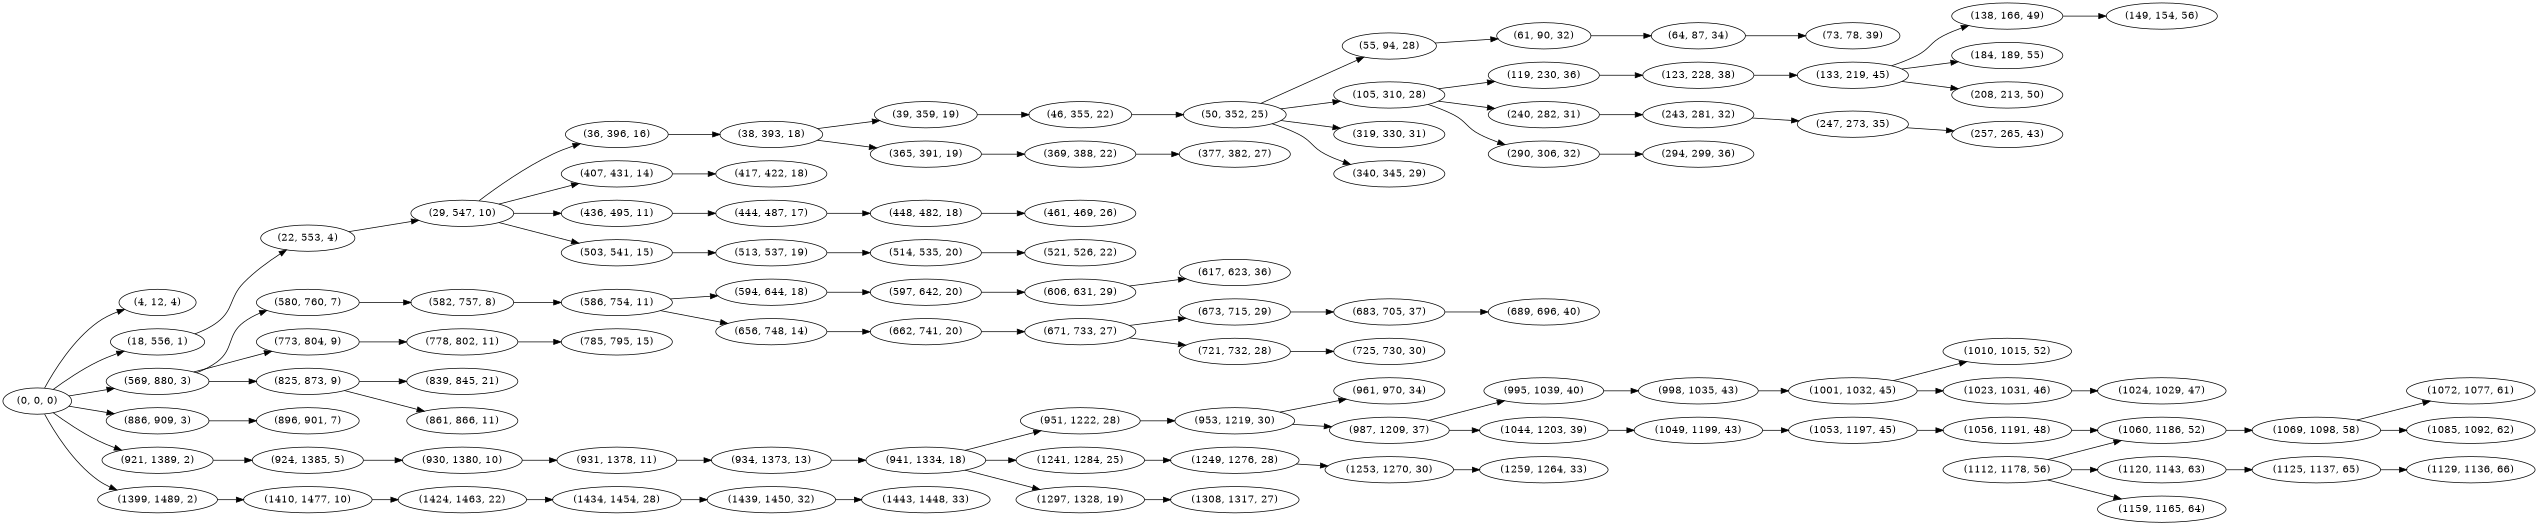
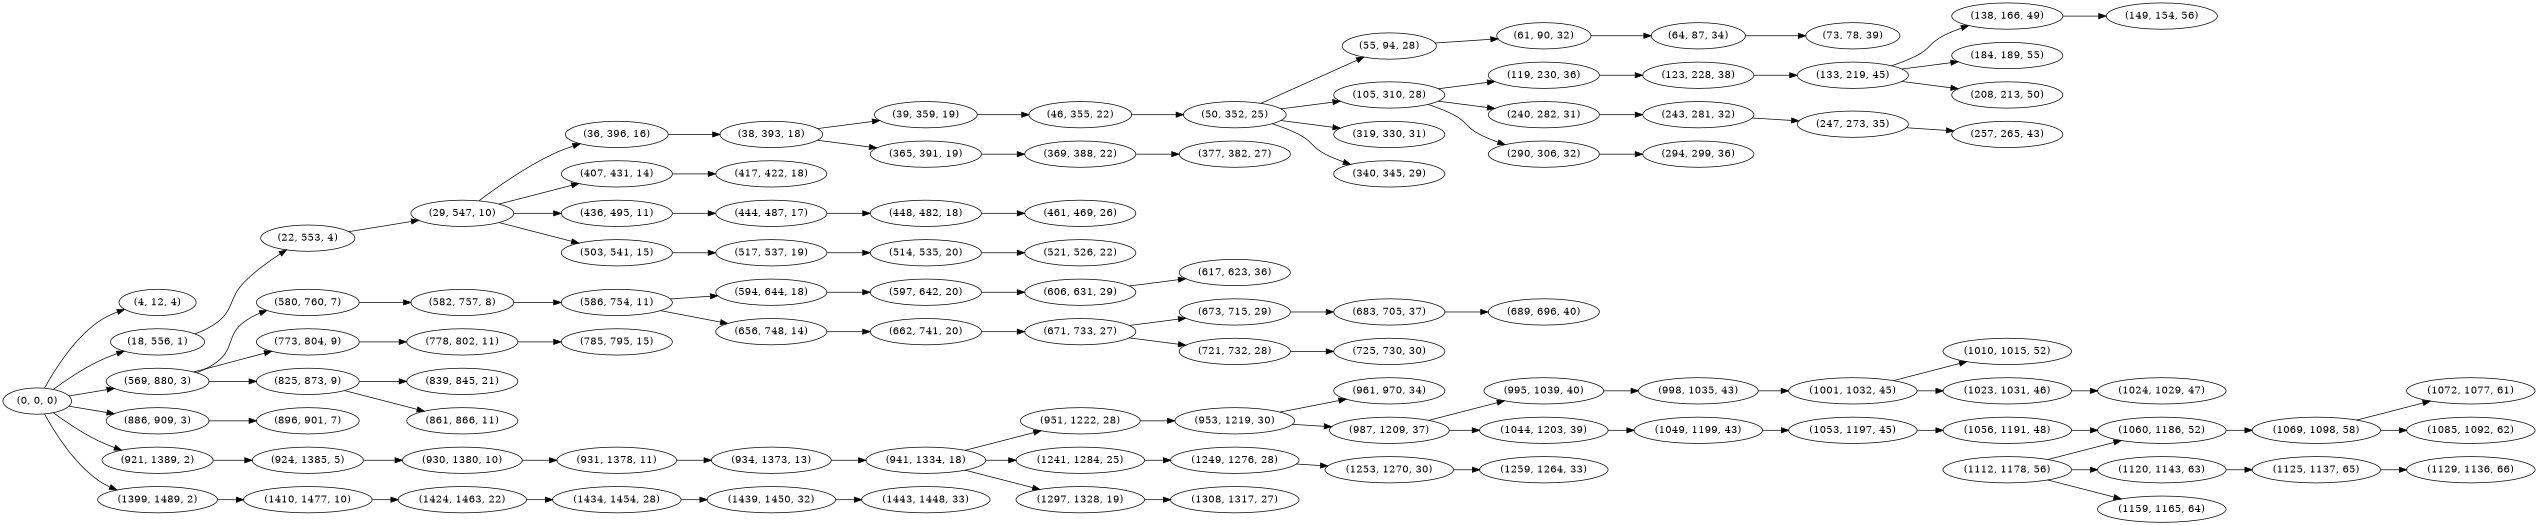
node "(513, 537, 19)": label "(513, 537, 19)" -> "(517, 537, 19)"
